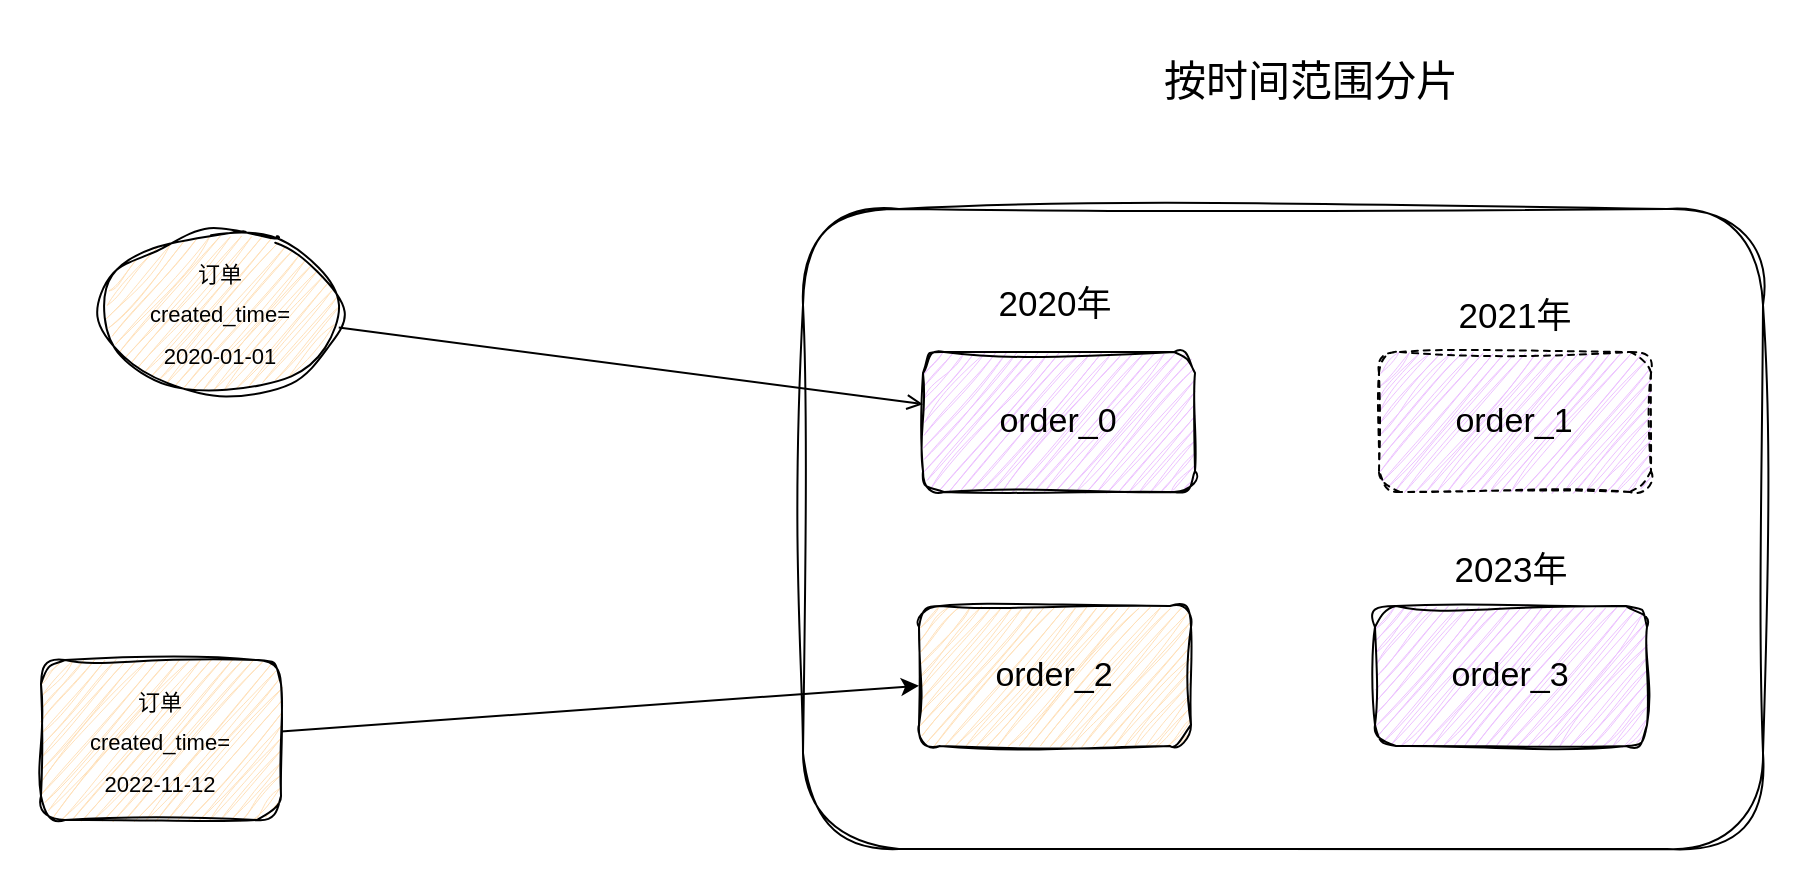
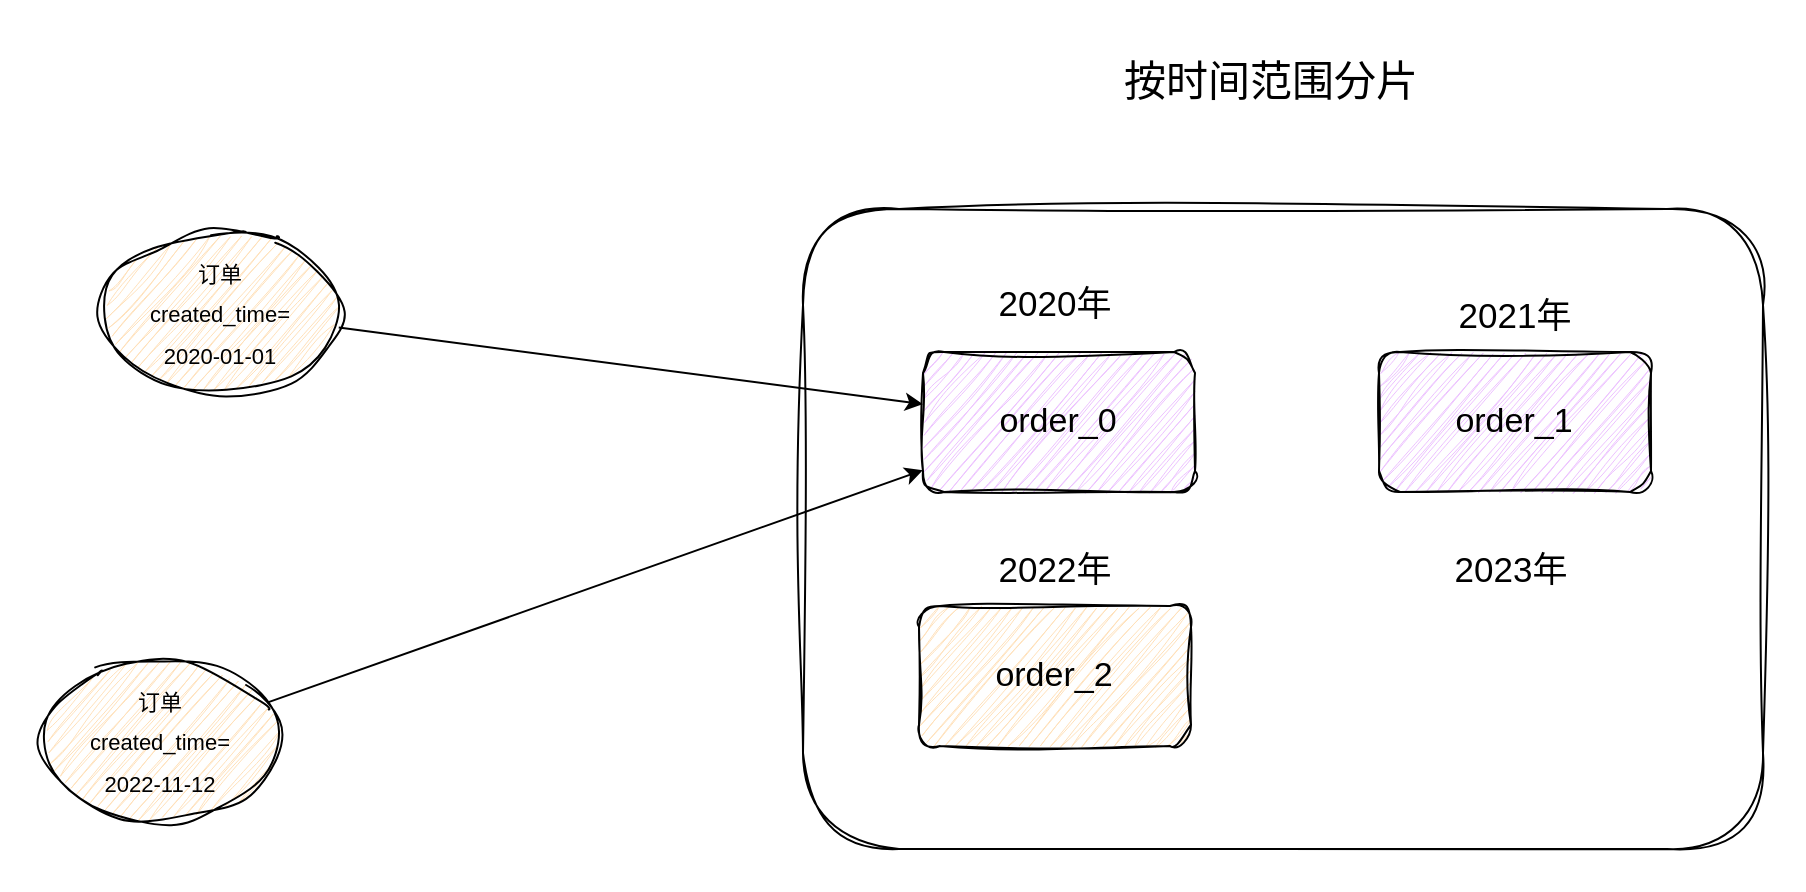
node "按时间范围分片": moved (1311, 81) -> (1271, 81)
edge "订单 created_time= 2020-01-01" -> "order_0": arrowhead open -> classic
node "order_1": style dashed -> solid
node "2022年": added
node "order_3": removed
edge "订单 created_time= 2022-11-12" -> "order_2": now "订单 created_time= 2022-11-12" -> "order_0"
node "订单 created_time= 2022-11-12": shape rounded rectangle -> ellipse
